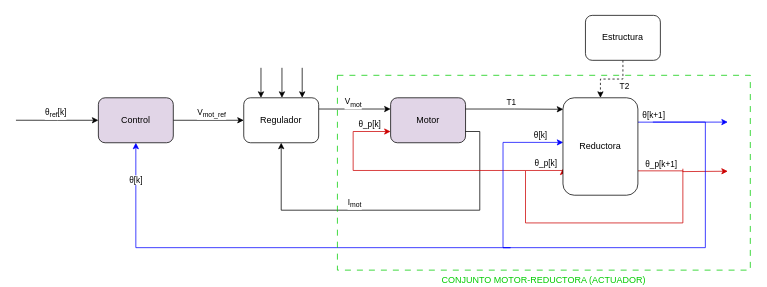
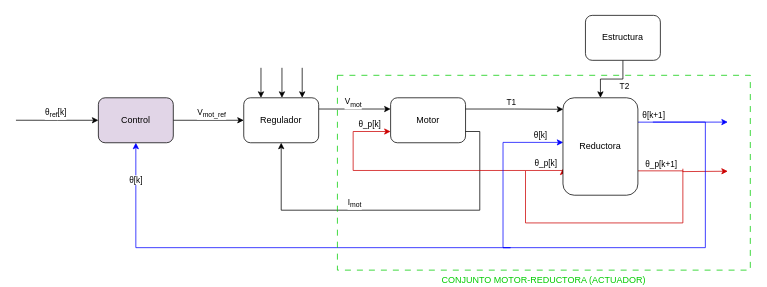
edge "Estructura" -> "Reductora": style dashed -> solid
node "Motor": fillcolor #e1d5e7 -> #ffffff
